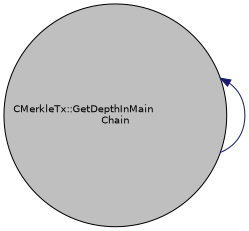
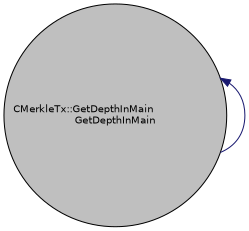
node "CMerkleTx::GetDepthInMain Chain": label "CMerkleTx::GetDepthInMain Chain" -> "CMerkleTx::GetDepthInMain GetDepthInMain"
